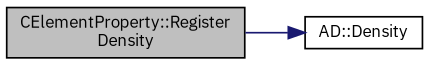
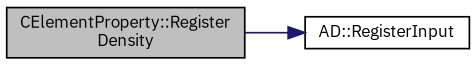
node "AD::Density": label "AD::Density" -> "AD::RegisterInput"
